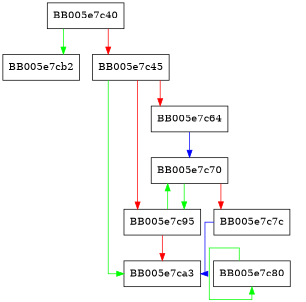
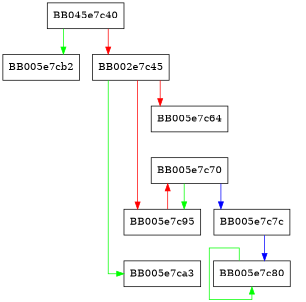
node "BB005e7c40": label "BB005e7c40" -> "BB045e7c40"
node "BB005e7c45": label "BB005e7c45" -> "BB002e7c45"
edge "BB005e7c64" -> "BB005e7c70": removed
edge "BB005e7c70" -> "BB005e7c7c": color red -> blue
edge "BB005e7c95" -> "BB005e7c70": color green -> red
edge "BB005e7c95" -> "BB005e7ca3": removed
edge "BB005e7c7c" -> "BB005e7ca3": now "BB005e7c7c" -> "BB005e7c80"
